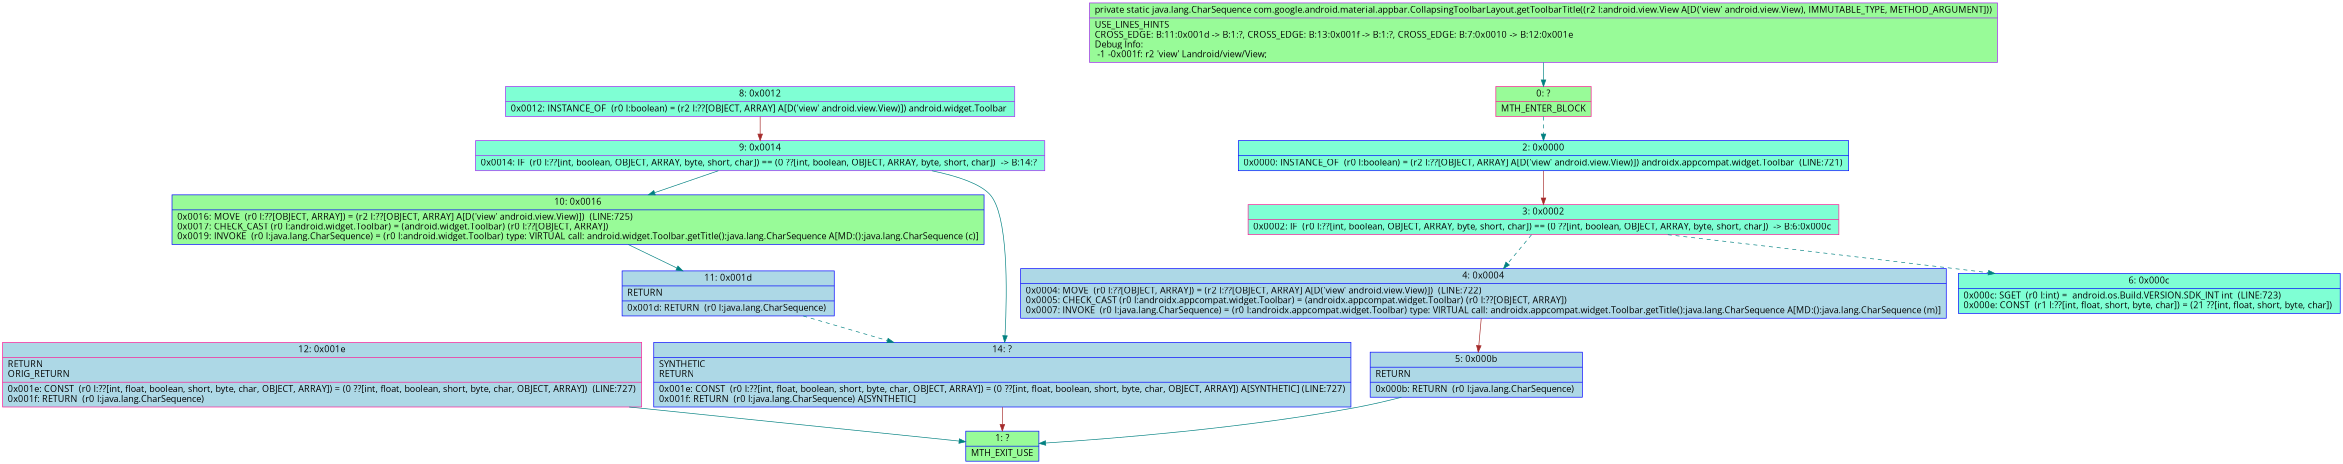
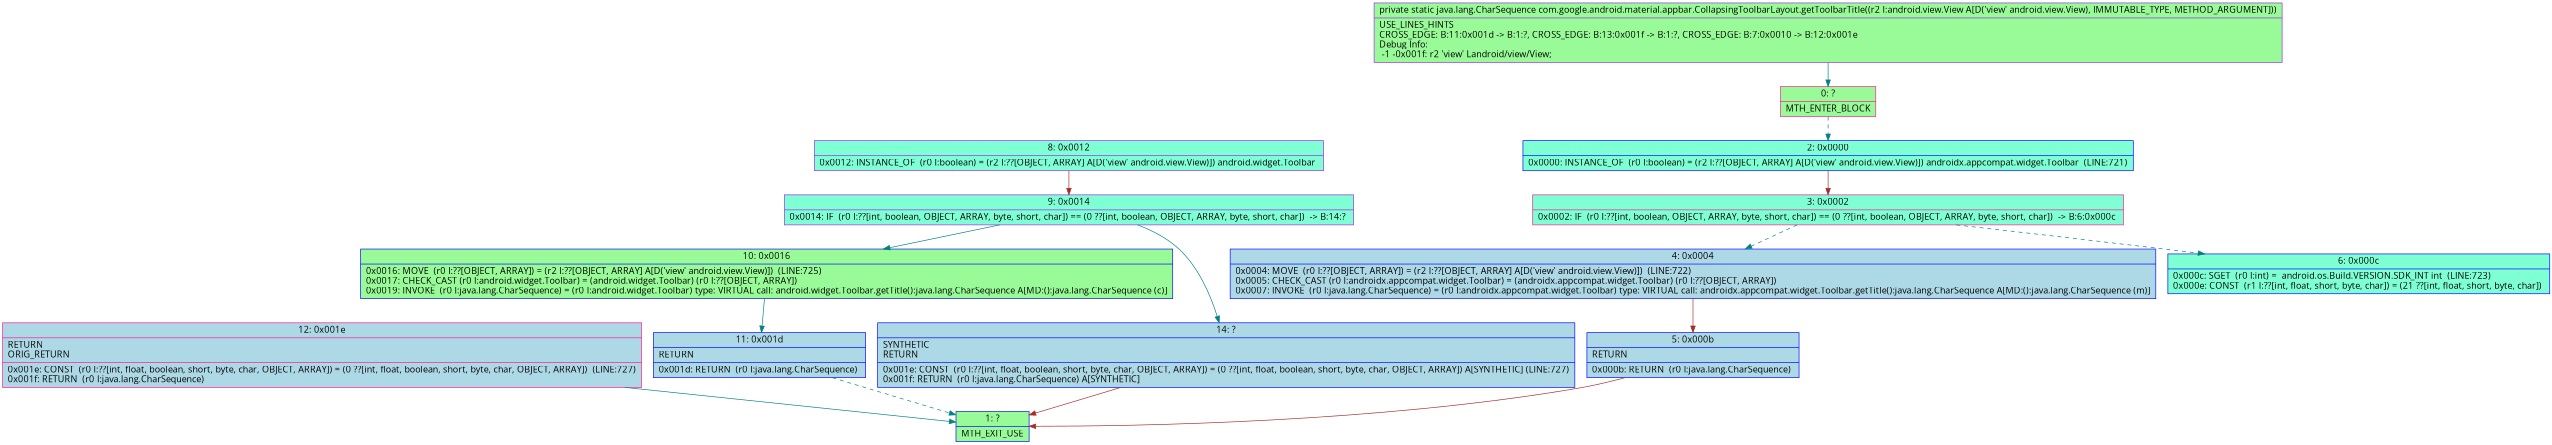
edge "11: 0x001d" -> "14: ?": now "11: 0x001d" -> "1: ?"
edge "5: 0x000b" -> "1: ?": color teal -> brown
